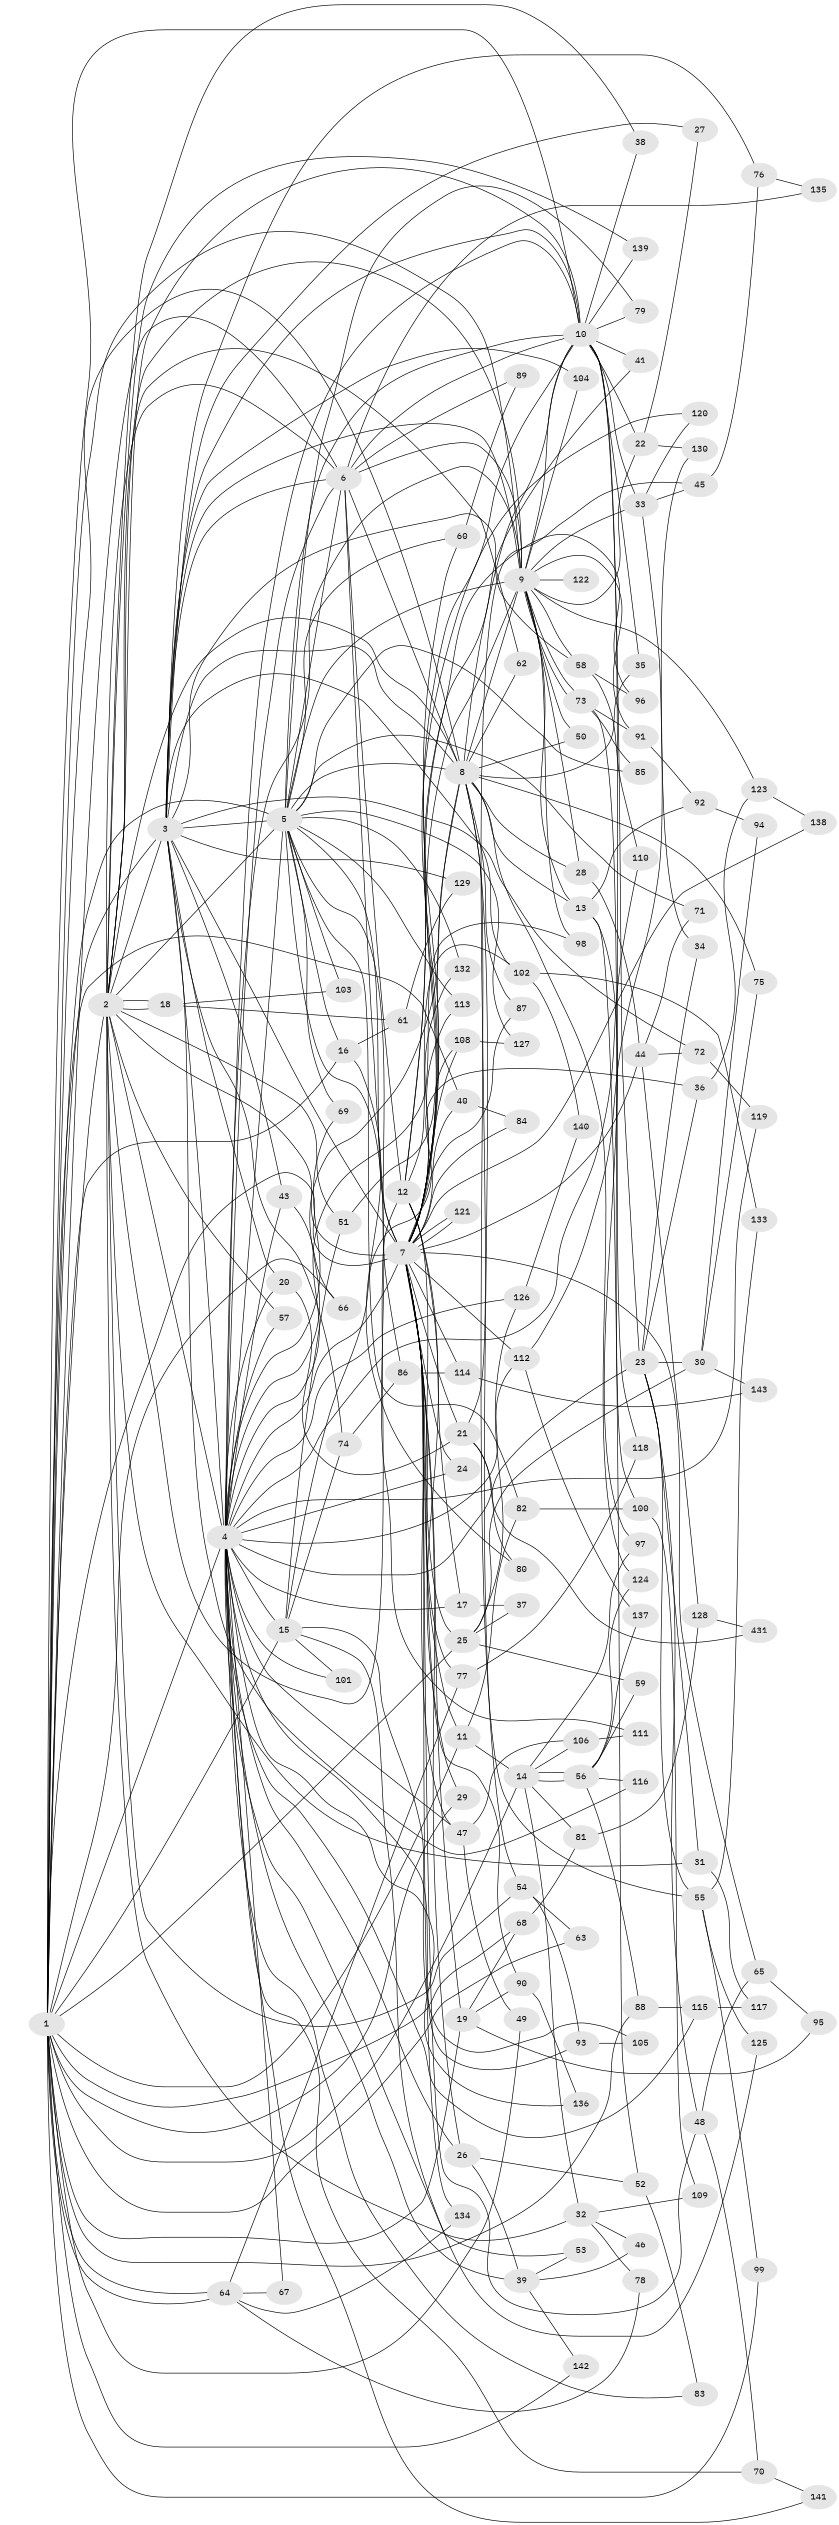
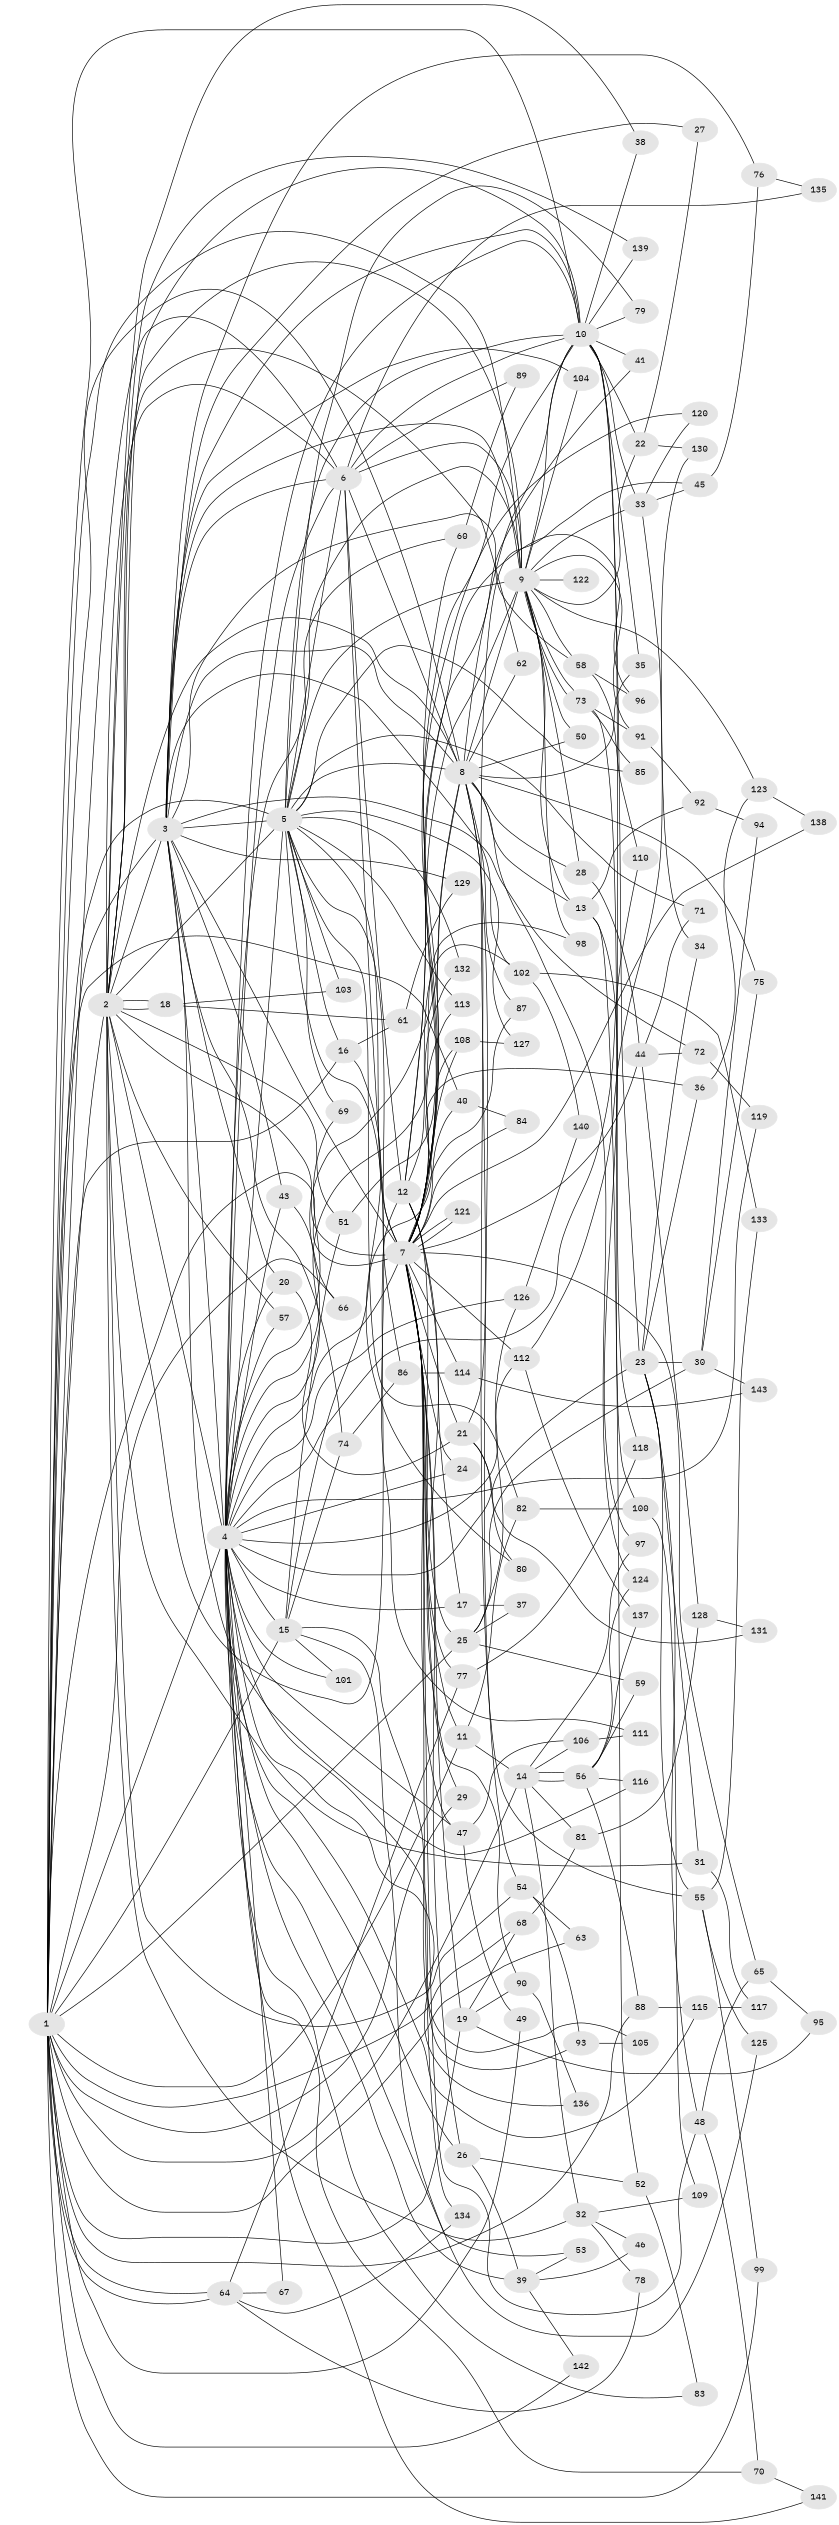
node "431": label "431" -> "131"
